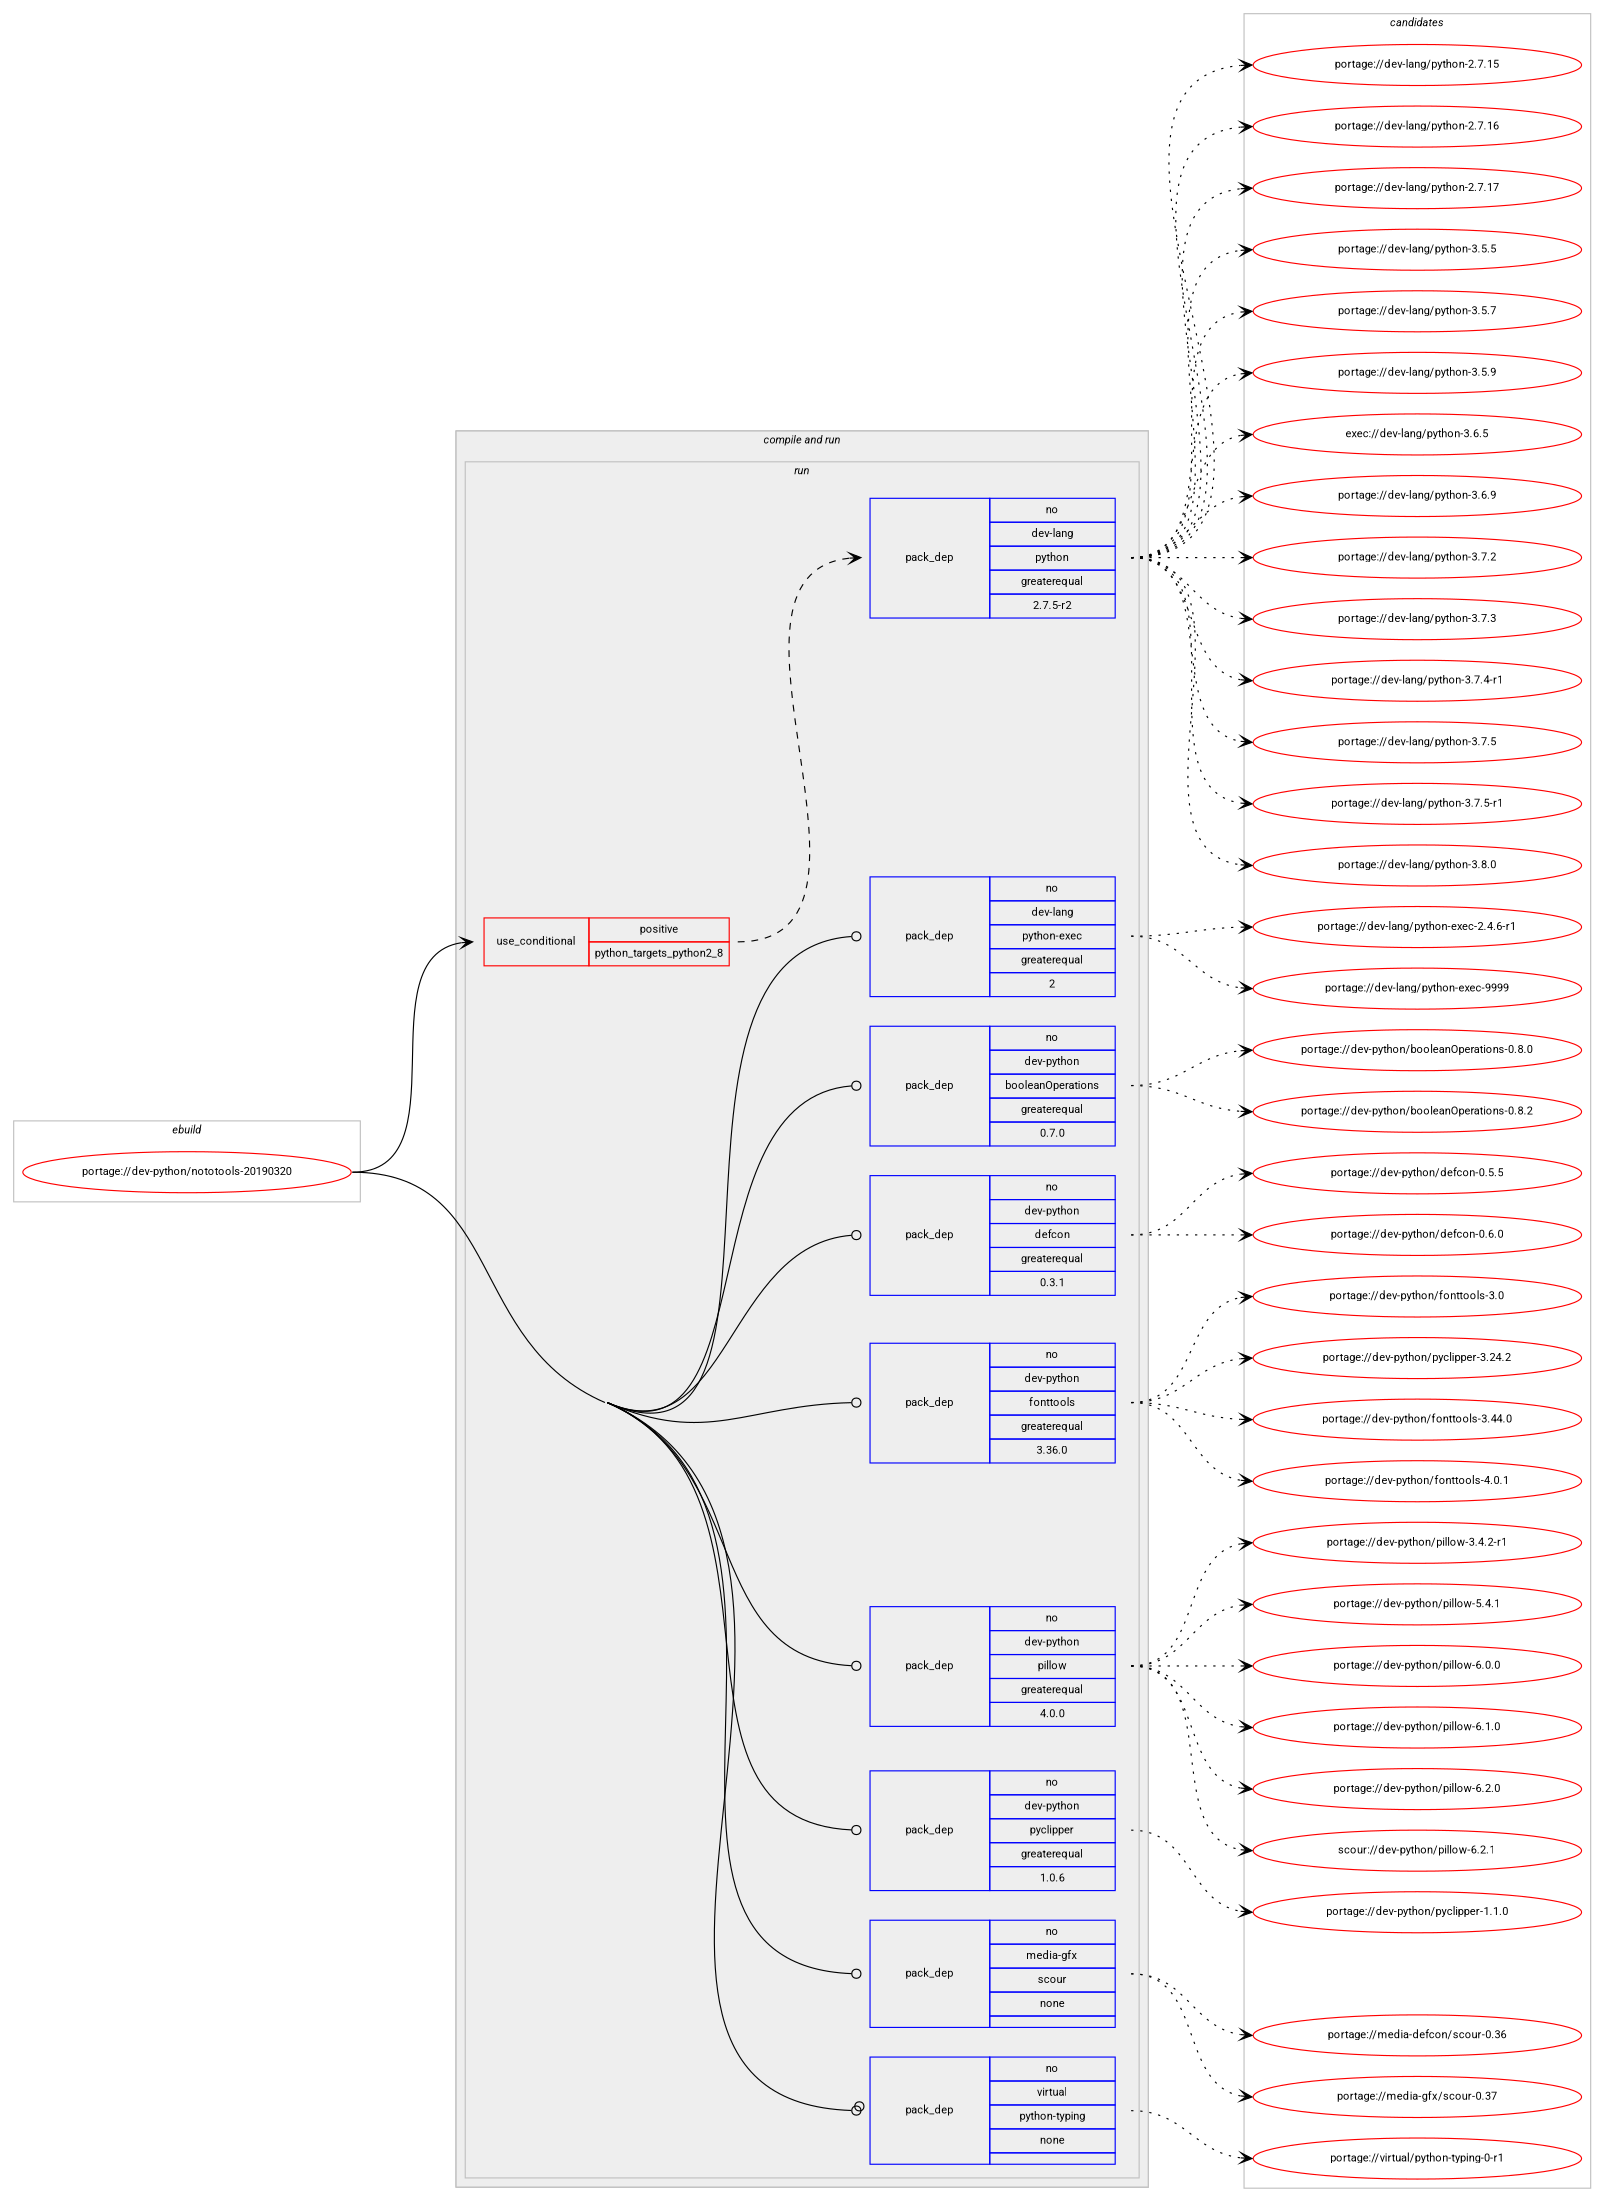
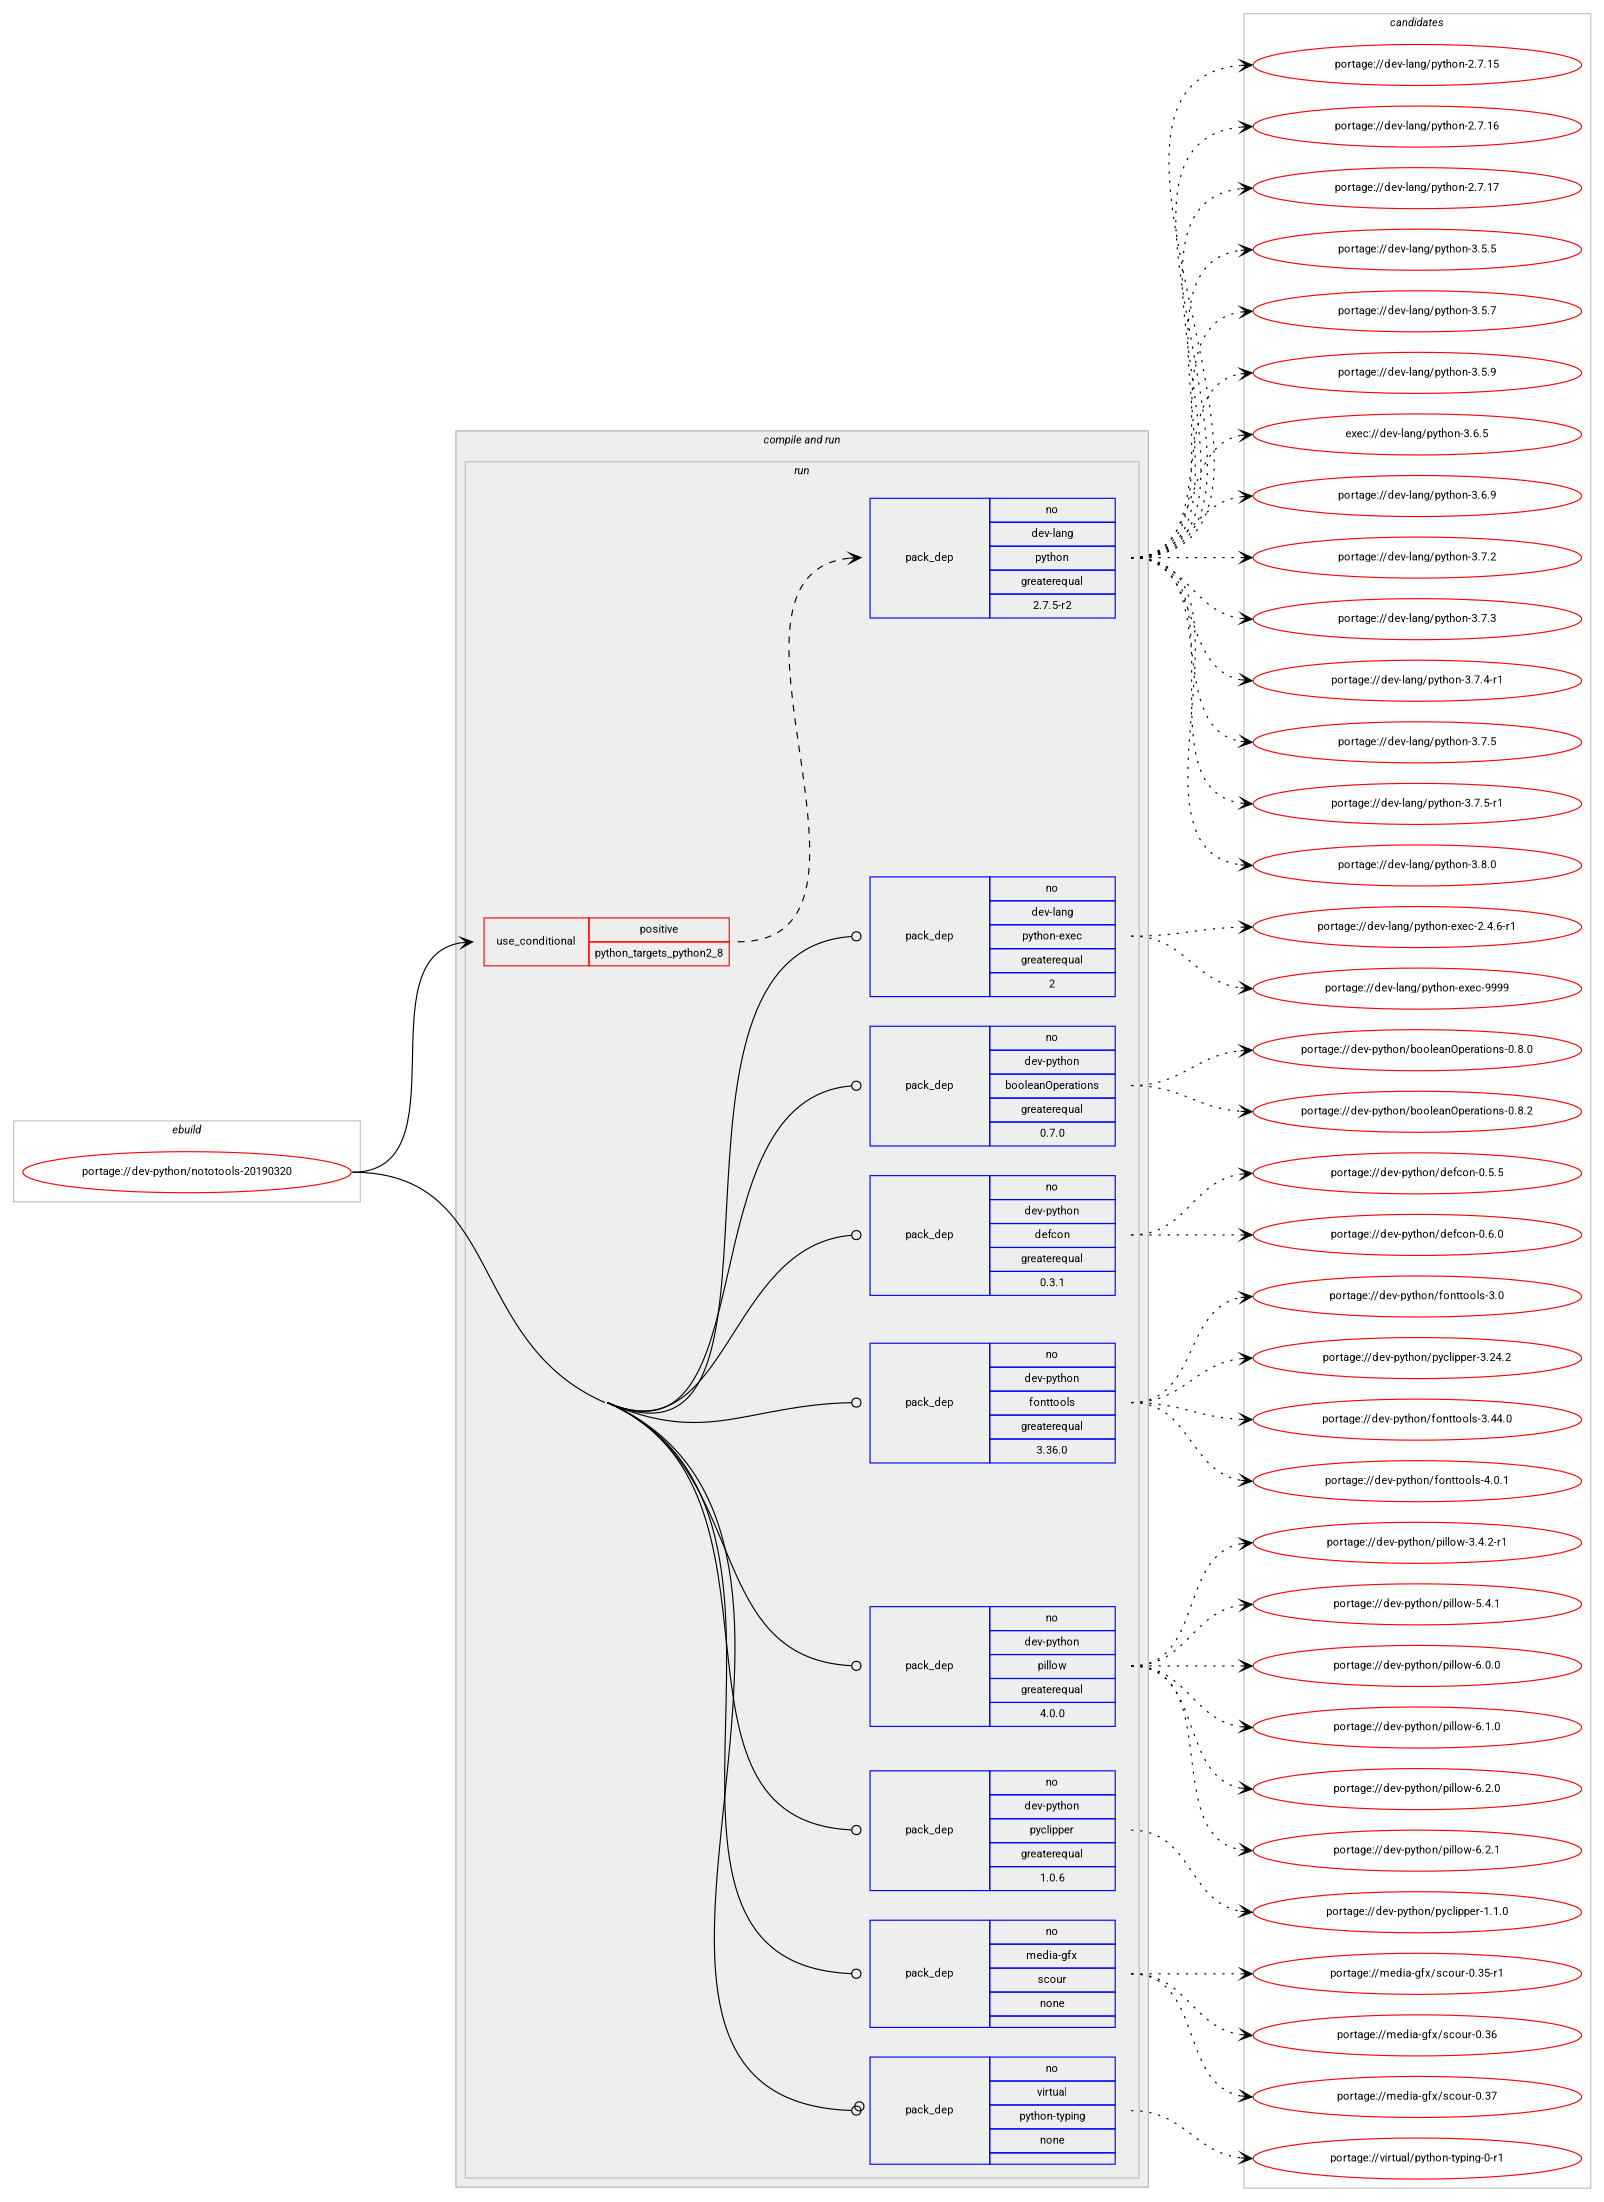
node "scour://dev-python/pillow-6.2.1": label "scour://dev-python/pillow-6.2.1" -> "portage://dev-python/pillow-6.2.1"
node "portage://media-gfx/scour-0.35-r1": added
node "portage://media-defcon/scour-0.36": label "portage://media-defcon/scour-0.36" -> "portage://media-gfx/scour-0.36"
